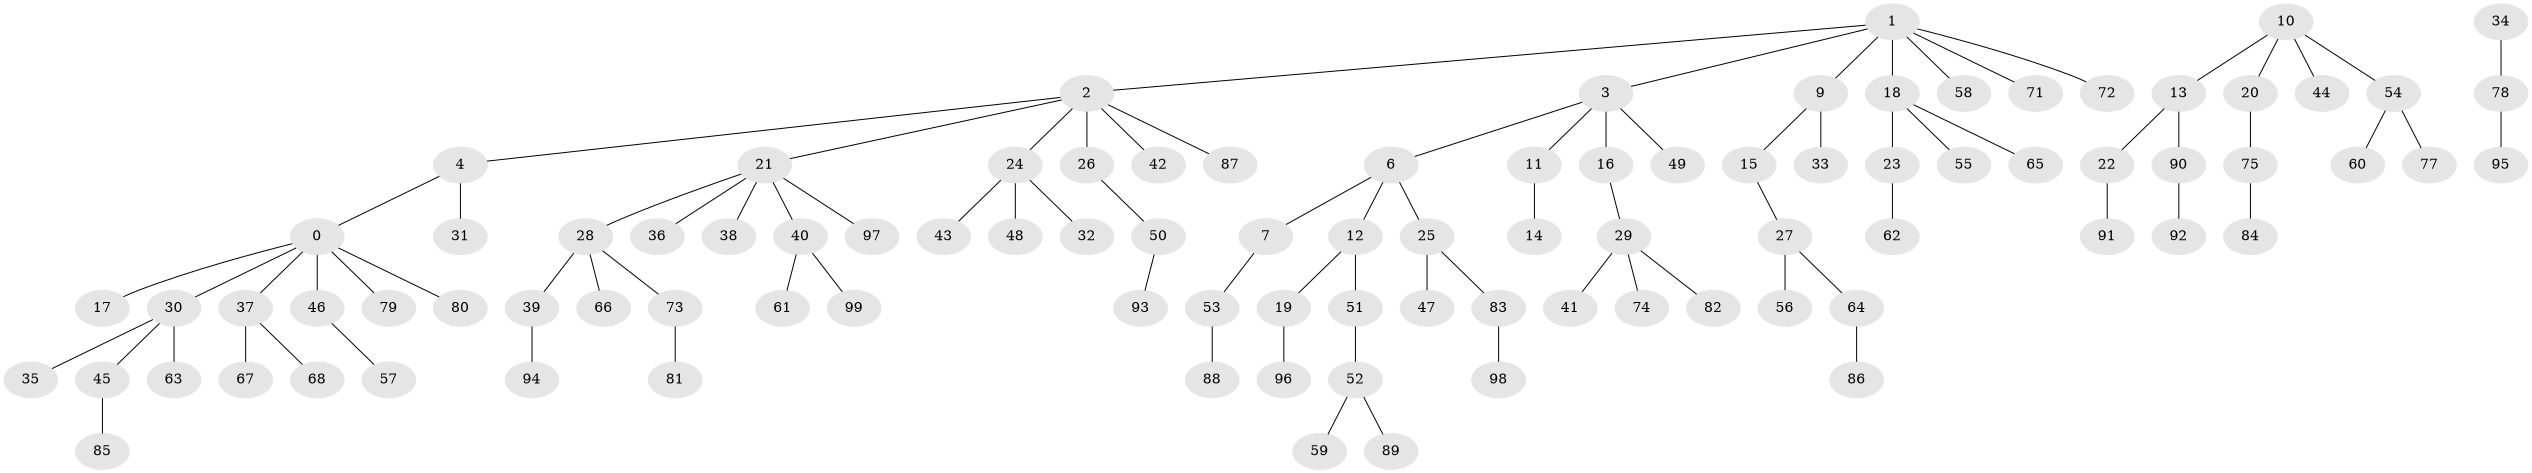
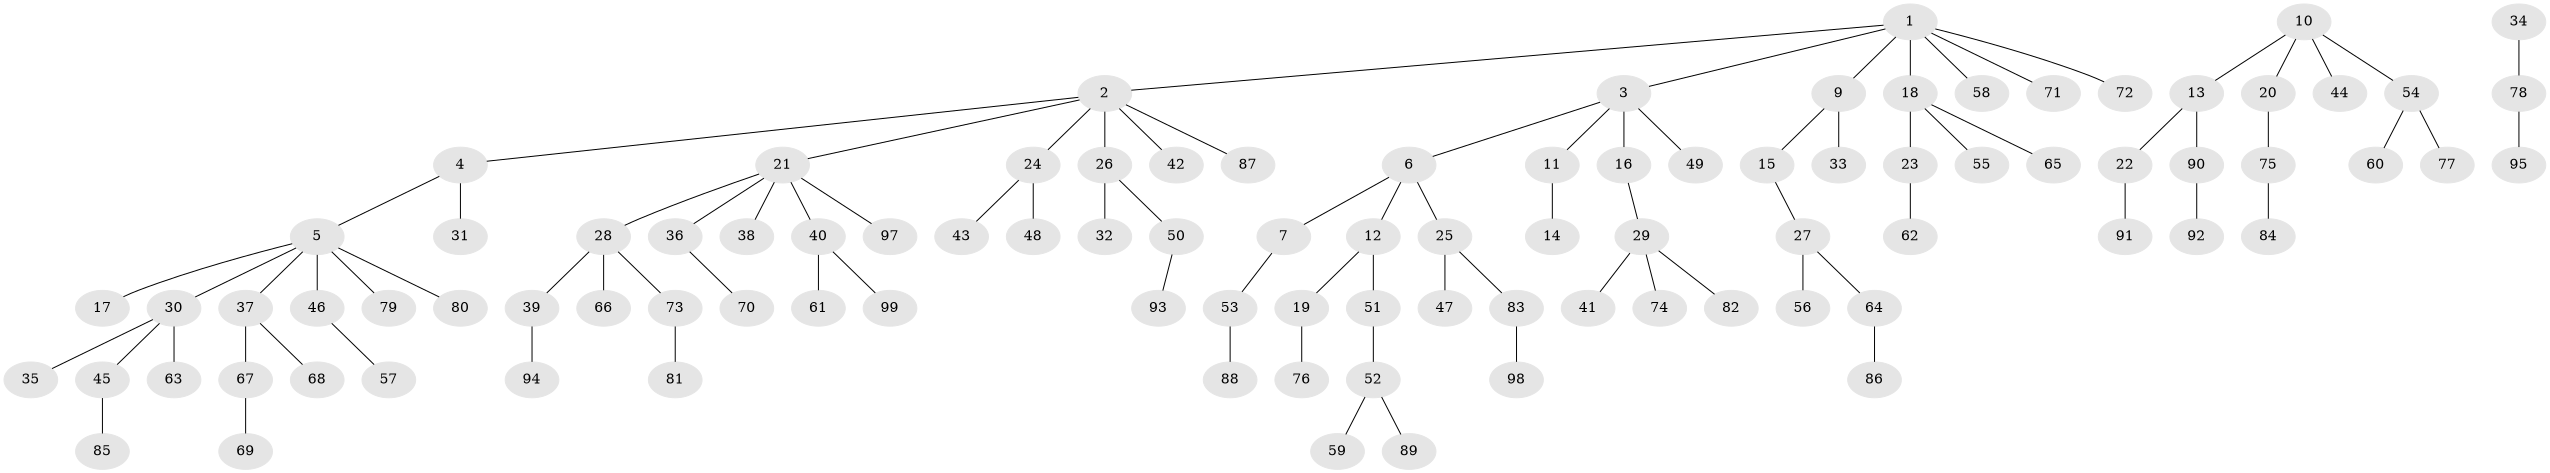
edge "24" -- "32": now "26" -- "32"
node "0": label "0" -> "5"
node "70": added
node "96": label "96" -> "76"
node "69": added
